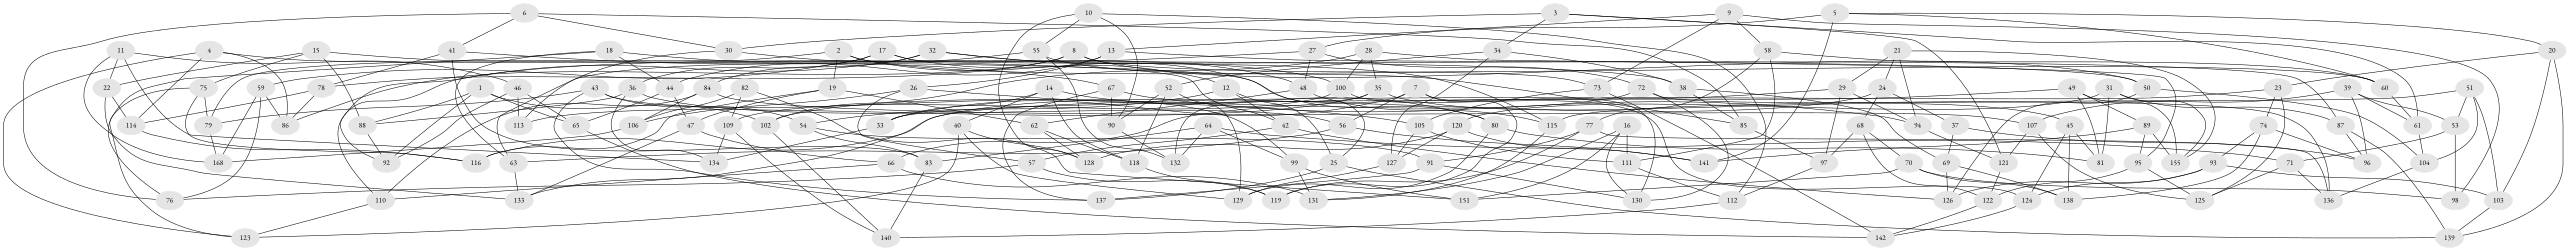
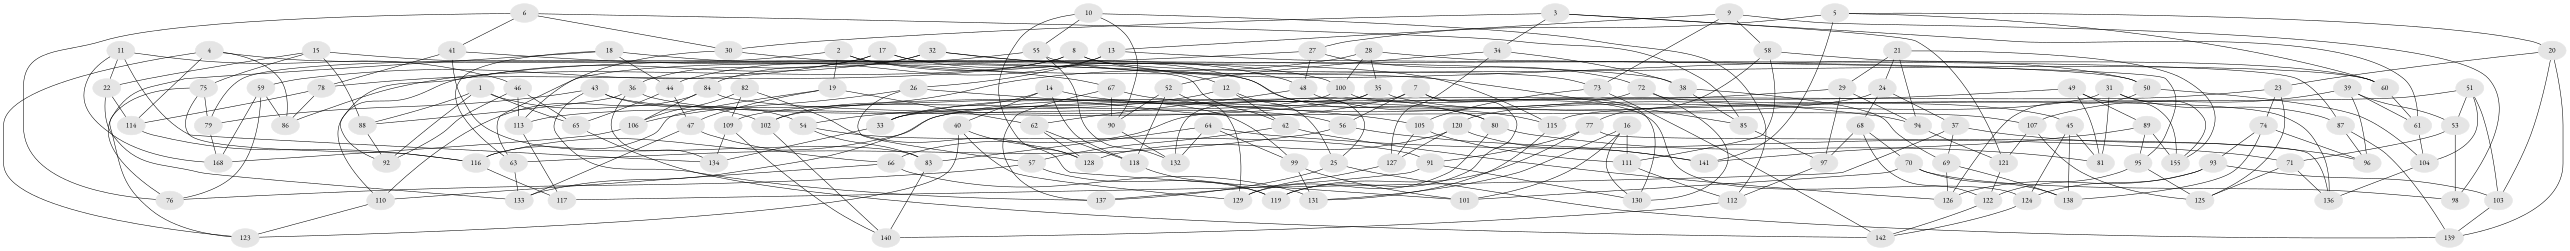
node "117": added
node "151": label "151" -> "101"
